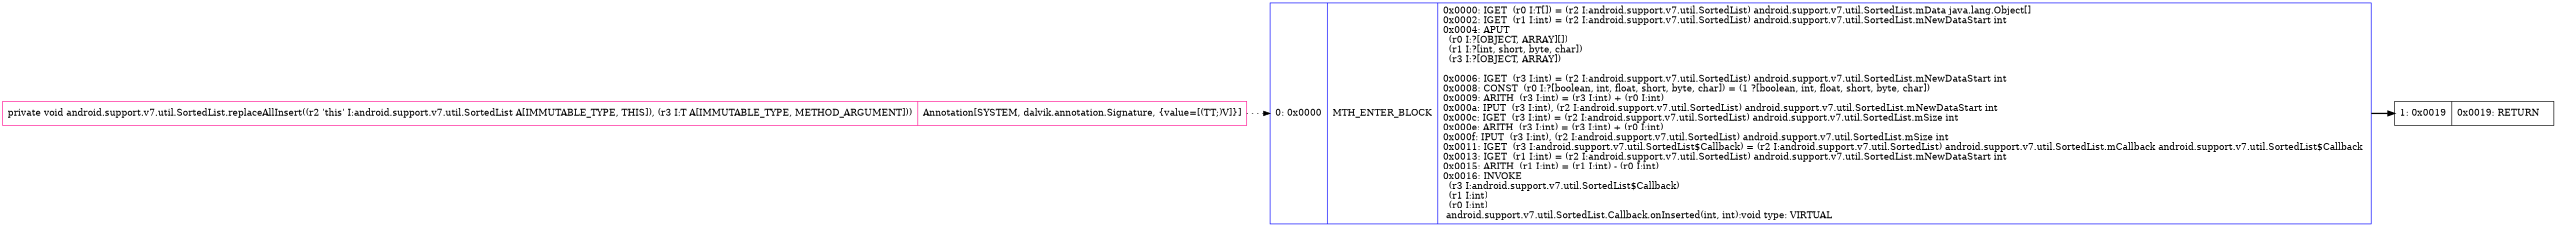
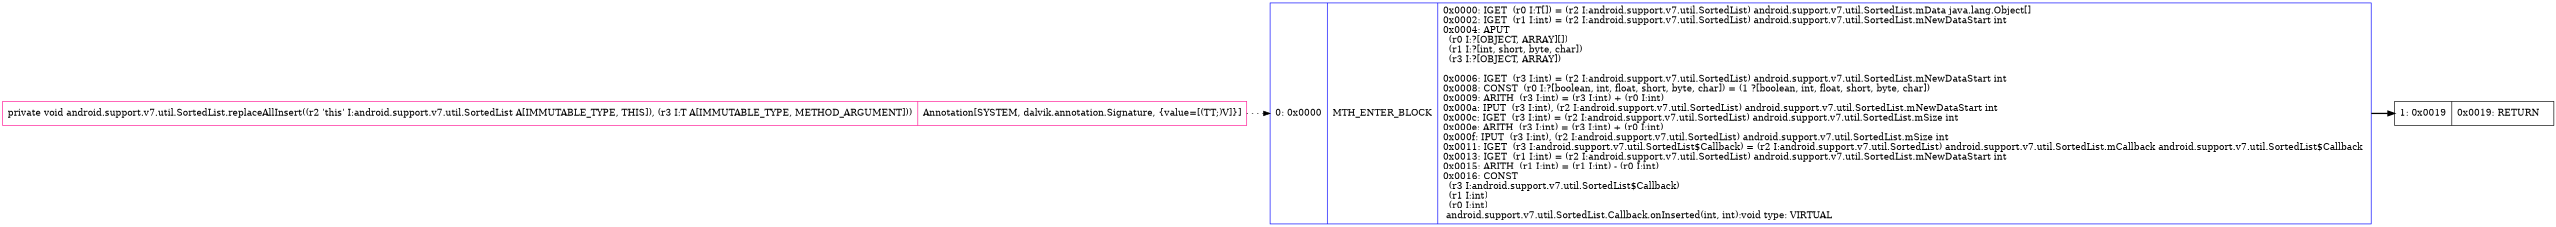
node "0: 0x0000": text "0x0016: INVOKE" -> "0x0016: CONST"
